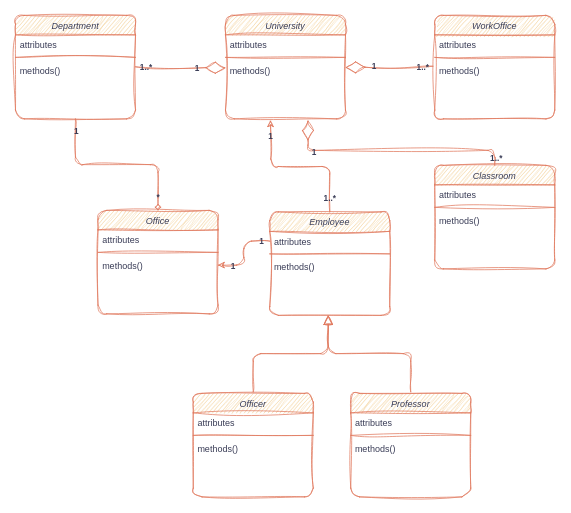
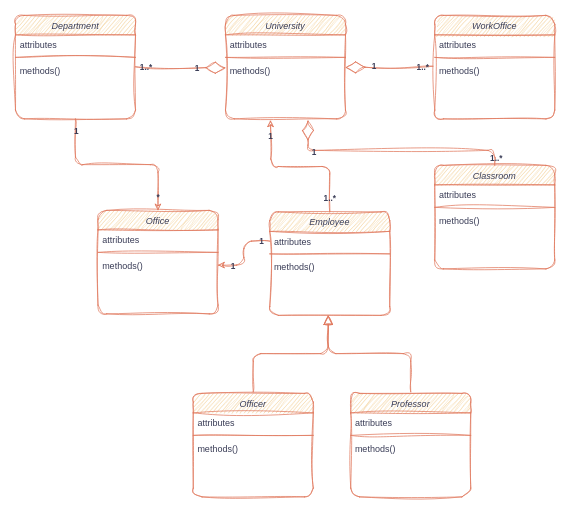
edge "Department" -> "Office": arrowhead diamond -> classic
